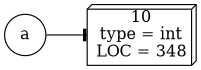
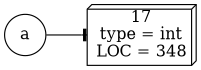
node "10 type = int LOC = 348": label "10 type = int LOC = 348" -> "17 type = int LOC = 348"
